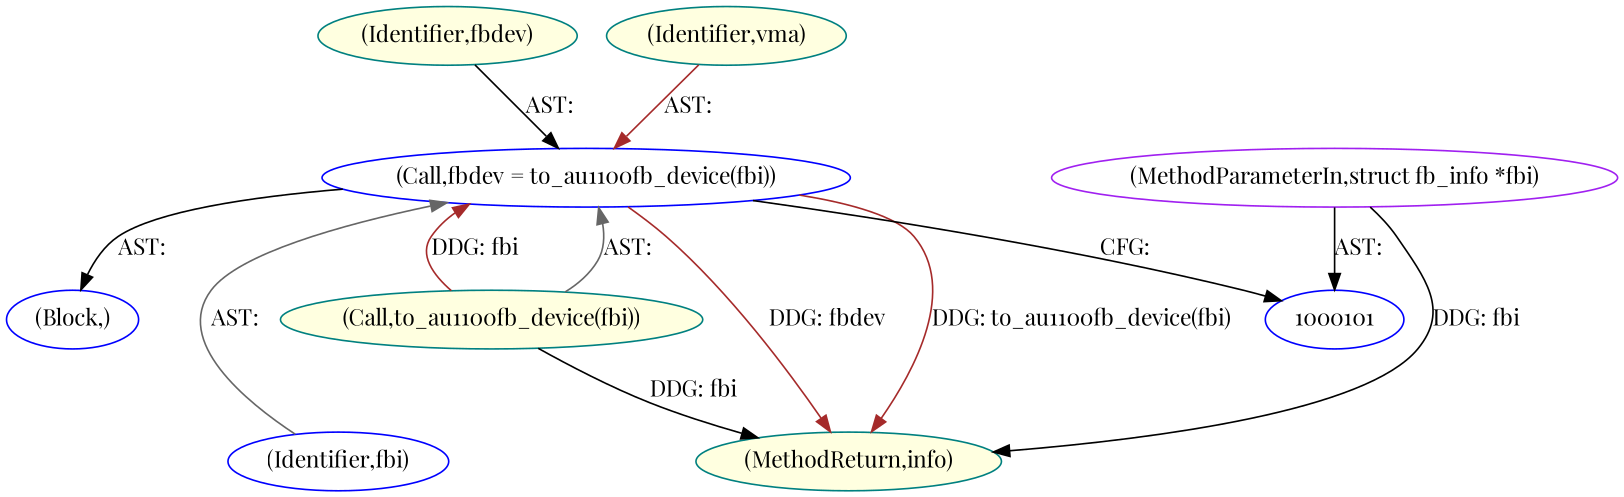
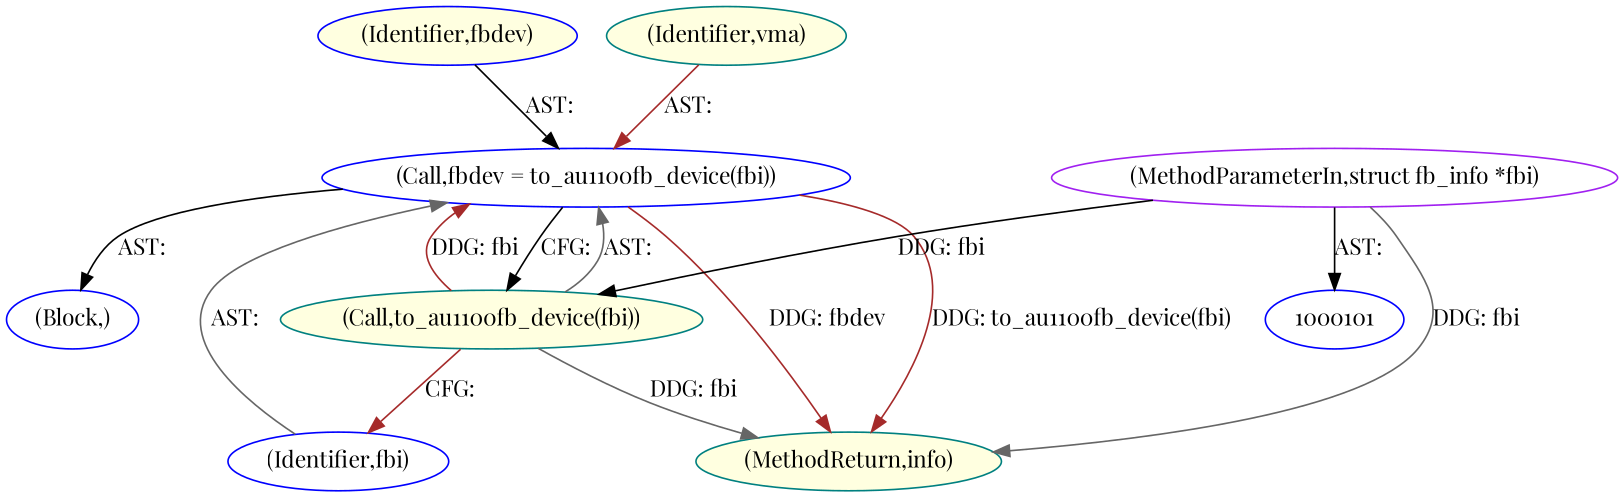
node "(Identifier,fbdev)": color teal -> blue
edge "(MethodParameterIn,struct fb_info *fbi)" -> "(Call,to_au1100fb_device(fbi))": added, label "DDG: fbi"
edge "(Call,fbdev = to_au1100fb_device(fbi))" -> "1000101": now "(Call,fbdev = to_au1100fb_device(fbi))" -> "(Call,to_au1100fb_device(fbi))"
edge "(Call,to_au1100fb_device(fbi))" -> "(Identifier,fbi)": added, label "CFG:"
edge "(Call,to_au1100fb_device(fbi))" -> "(MethodReturn,info)": color black -> gray40
edge "(MethodParameterIn,struct fb_info *fbi)" -> "(MethodReturn,info)": color black -> gray40
